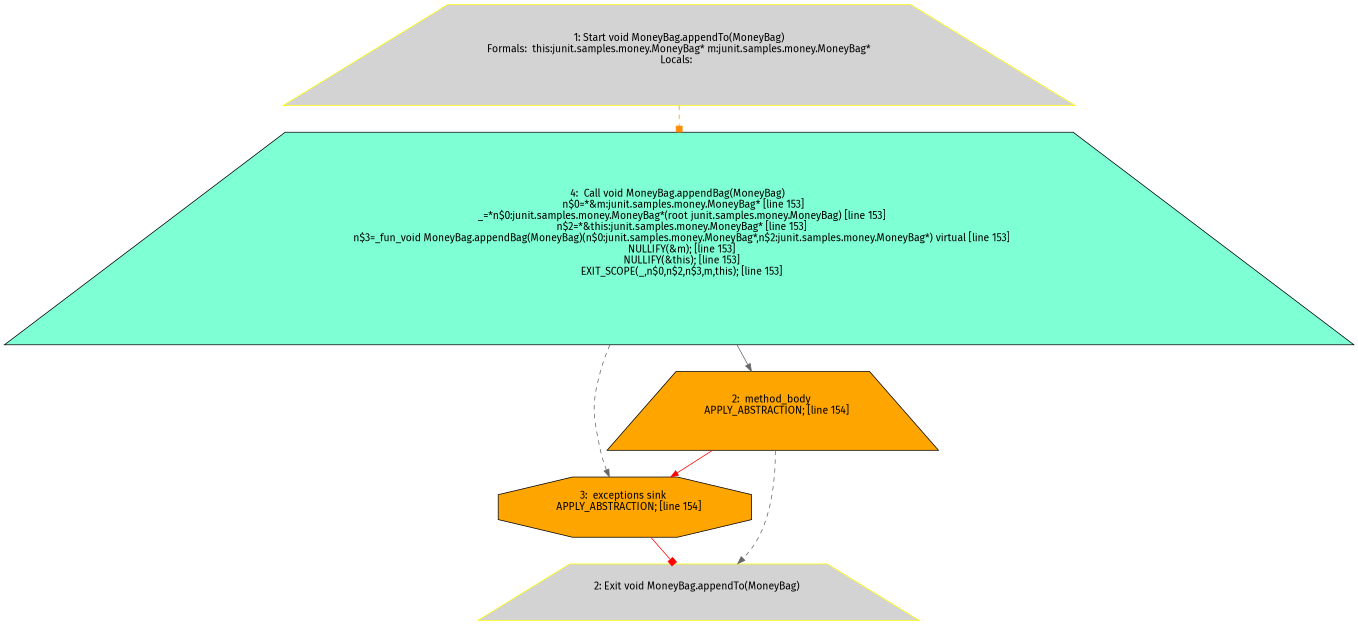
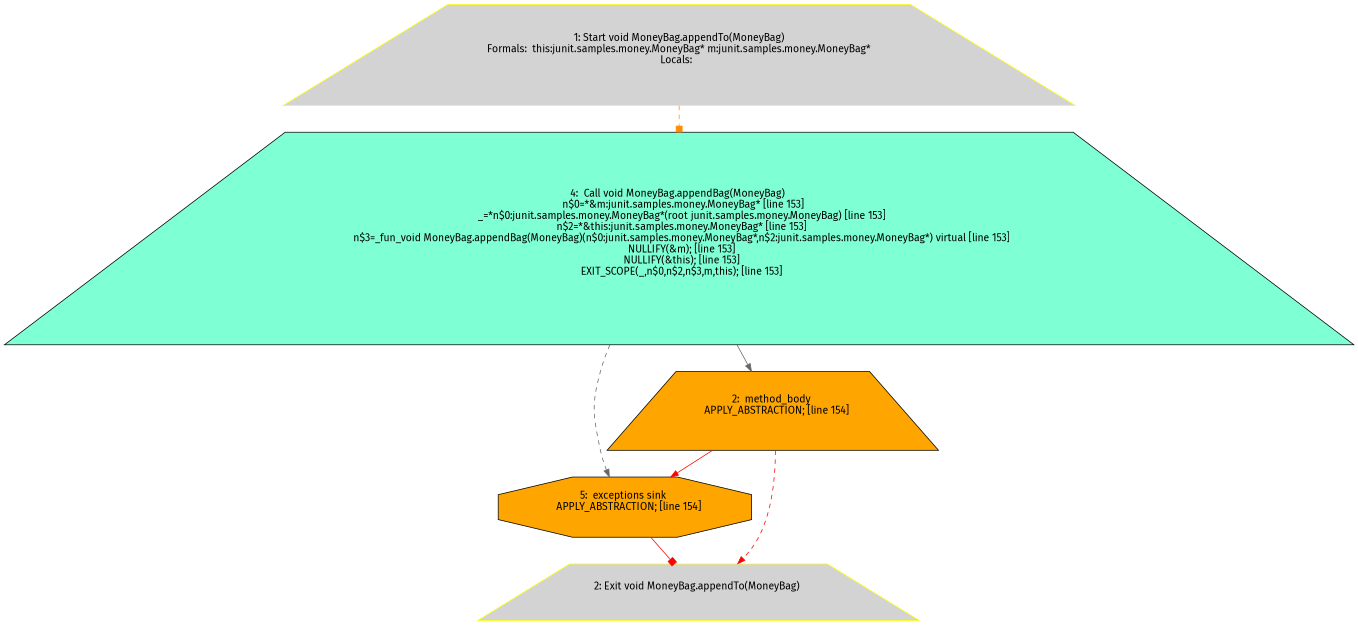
node "3:  exceptions sink APPLY_ABSTRACTION; [line 154]": label "3:  exceptions sink APPLY_ABSTRACTION; [line 154]" -> "5:  exceptions sink APPLY_ABSTRACTION; [line 154]"
edge "2:  method_body APPLY_ABSTRACTION; [line 154]" -> "2: Exit void MoneyBag.appendTo(MoneyBag)": color gray40 -> red
